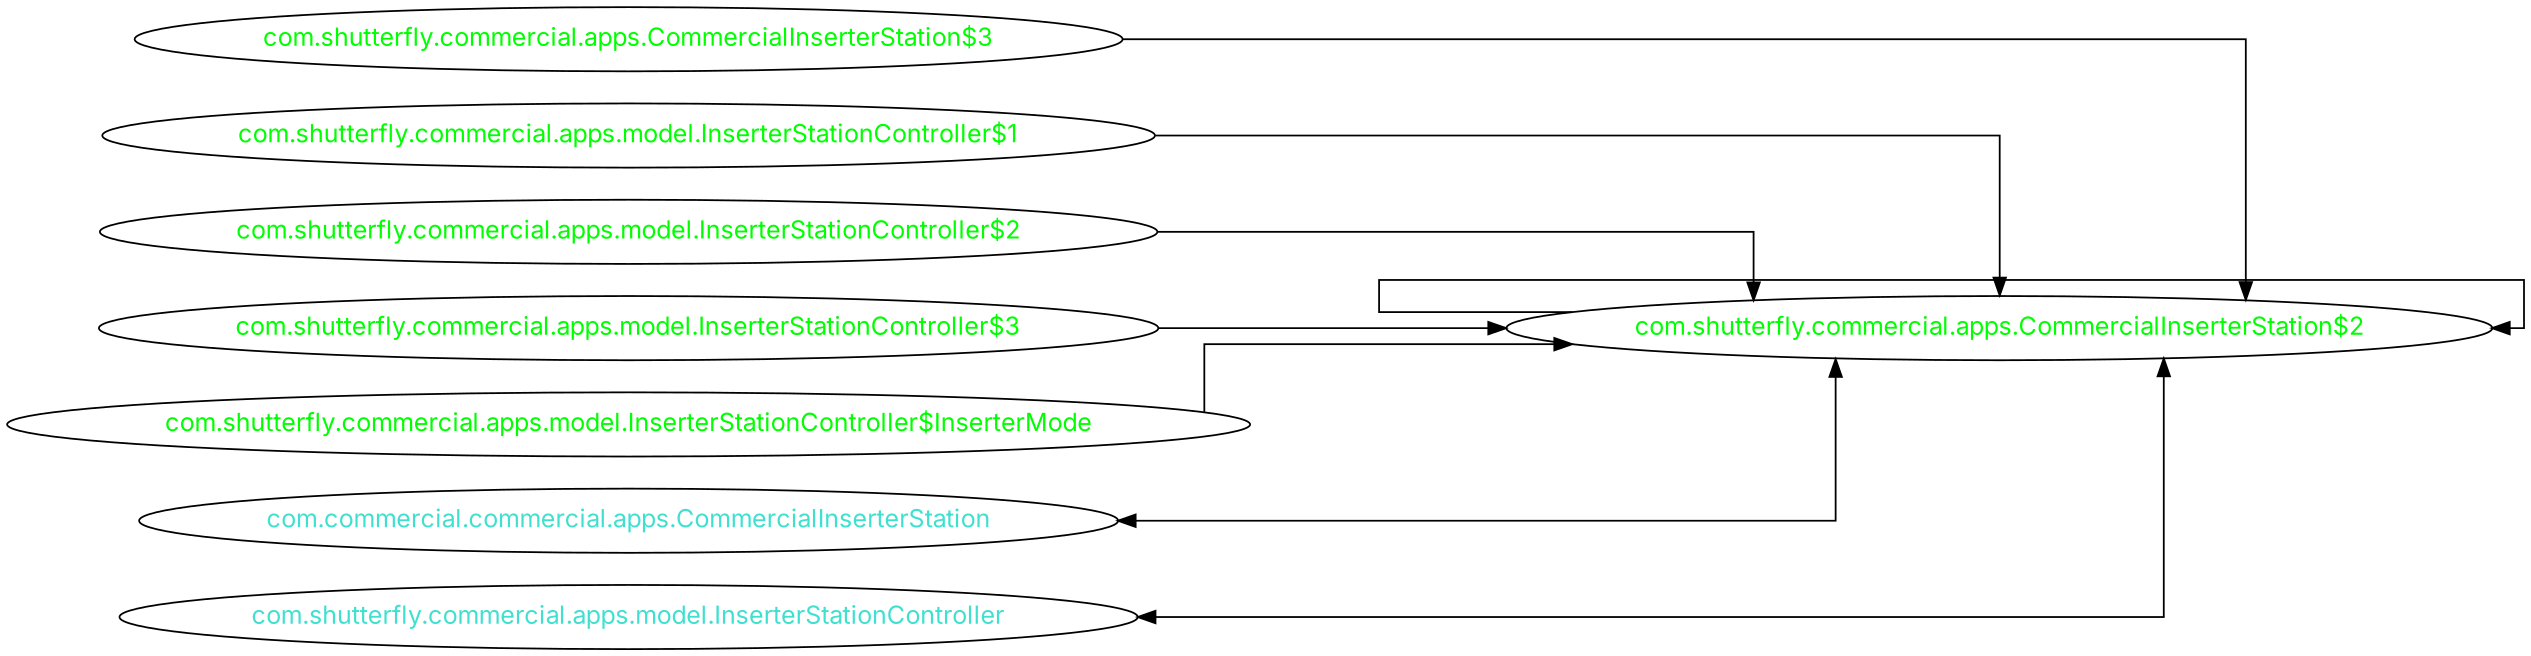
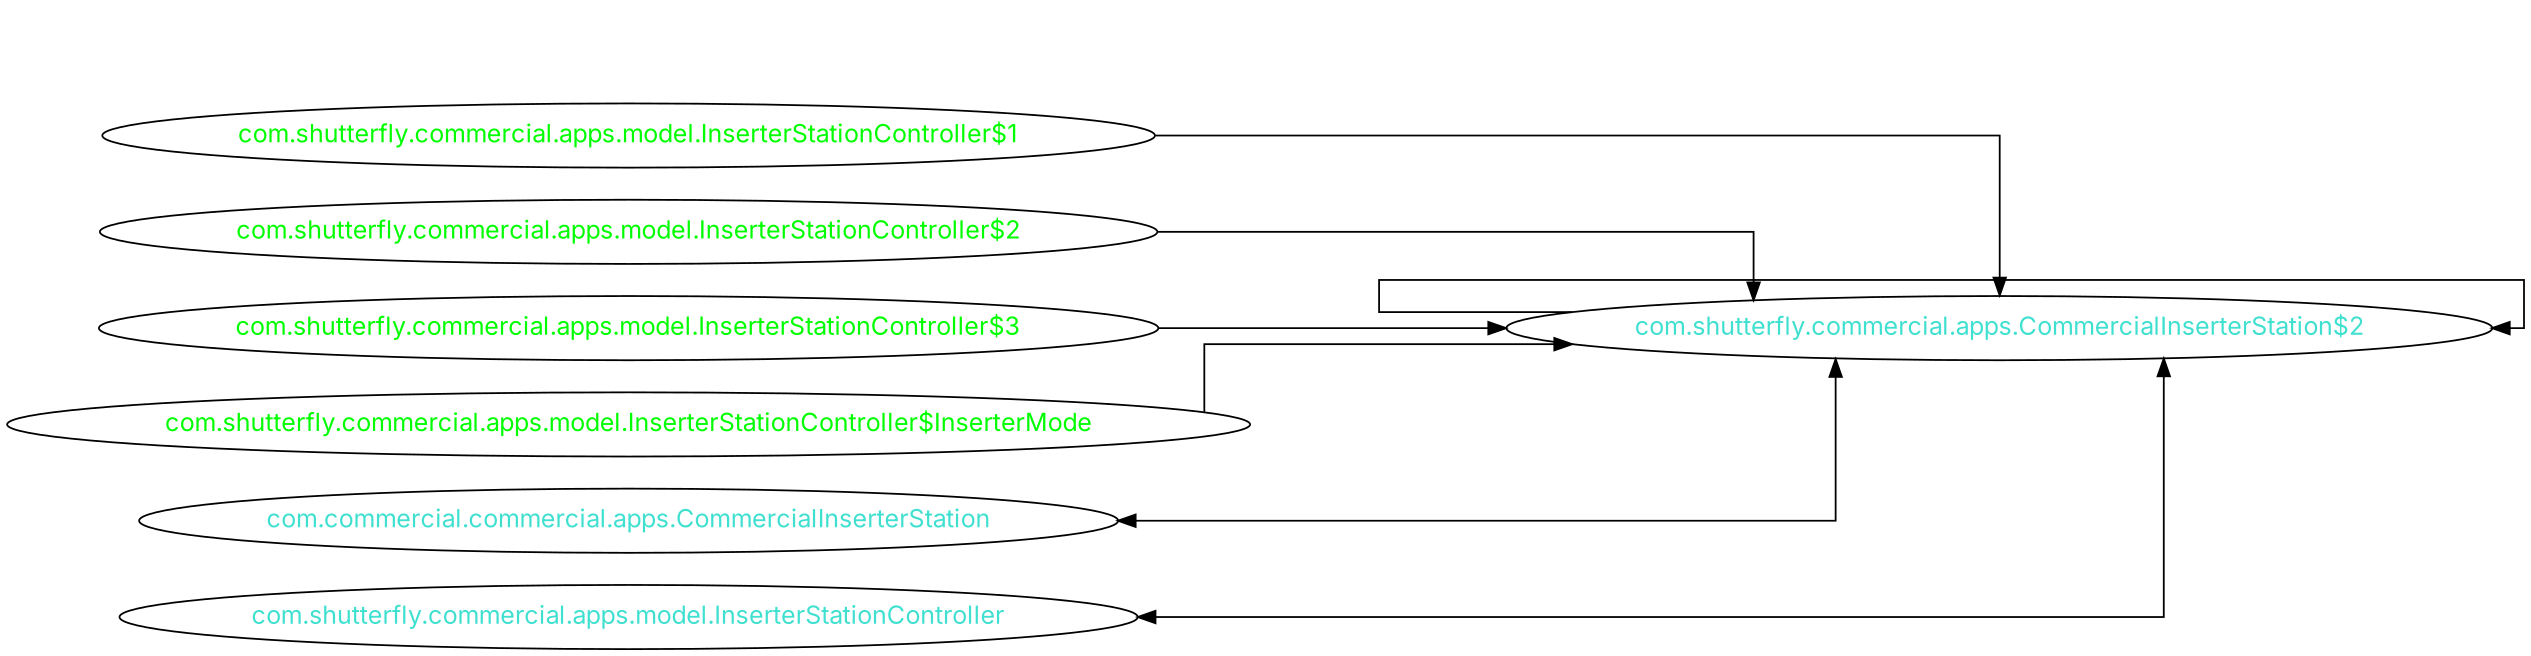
node "com.shutterfly.commercial.apps.CommercialInserterStation$3": removed
node "com.shutterfly.commercial.apps.CommercialInserterStation$2": fontcolor green -> turquoise
